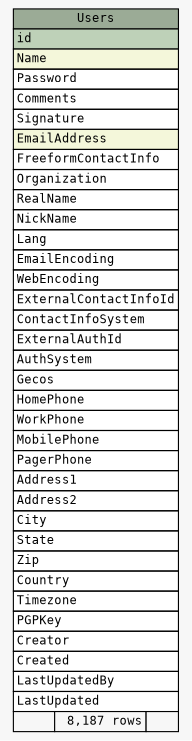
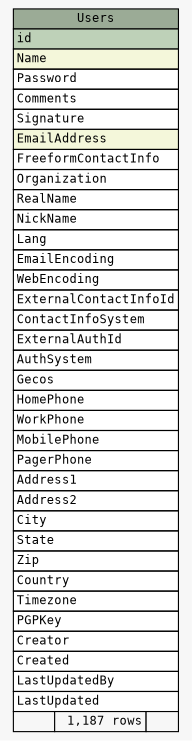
node "Users": text "8,187 rows" -> "1,187 rows"
